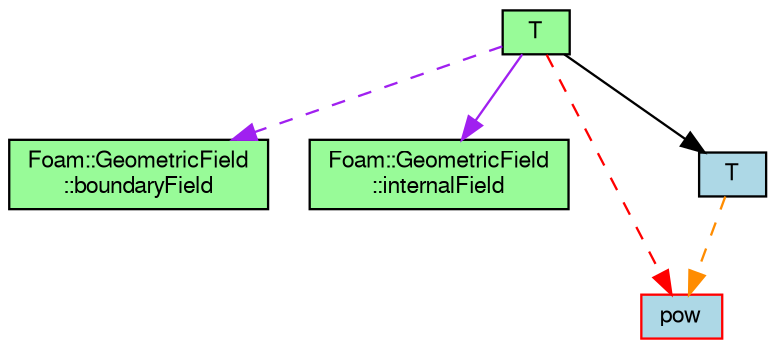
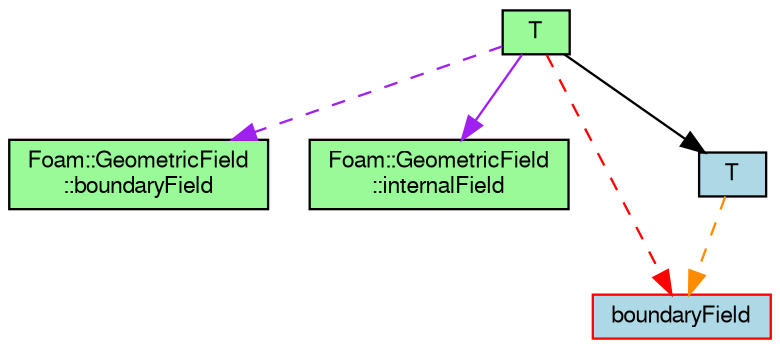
node "pow": label "pow" -> "boundaryField"
